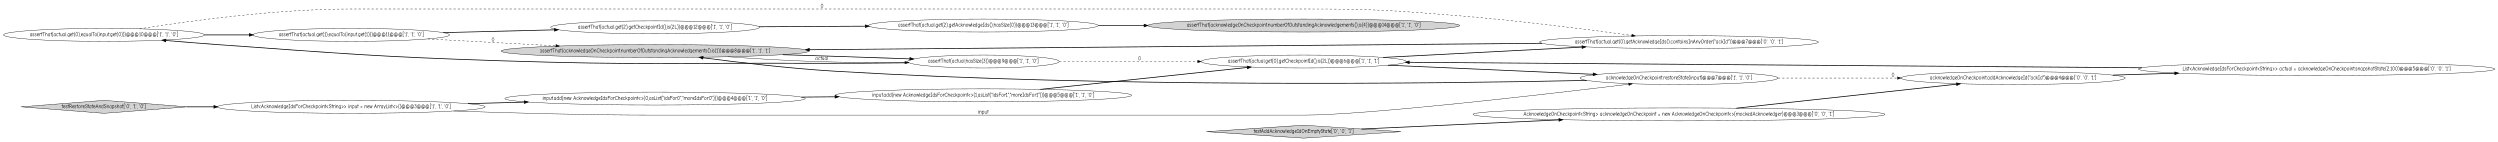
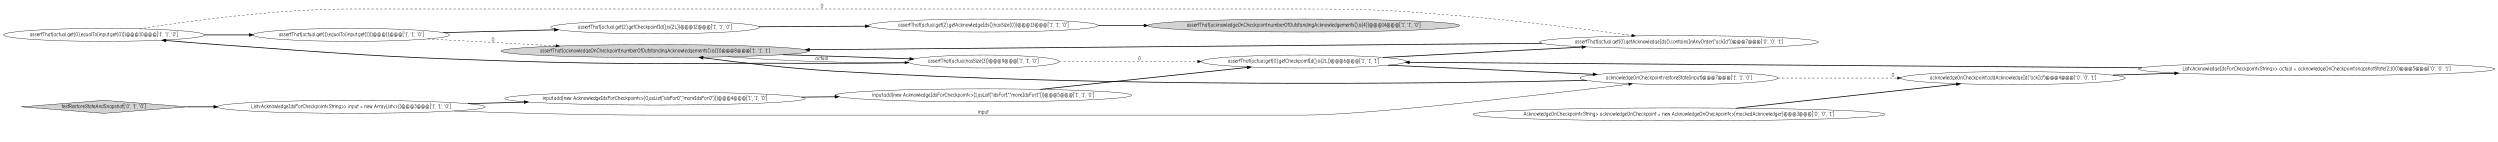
node "testAddAcknowledgeIdOnEmptyState['0', '0', '1']": removed
